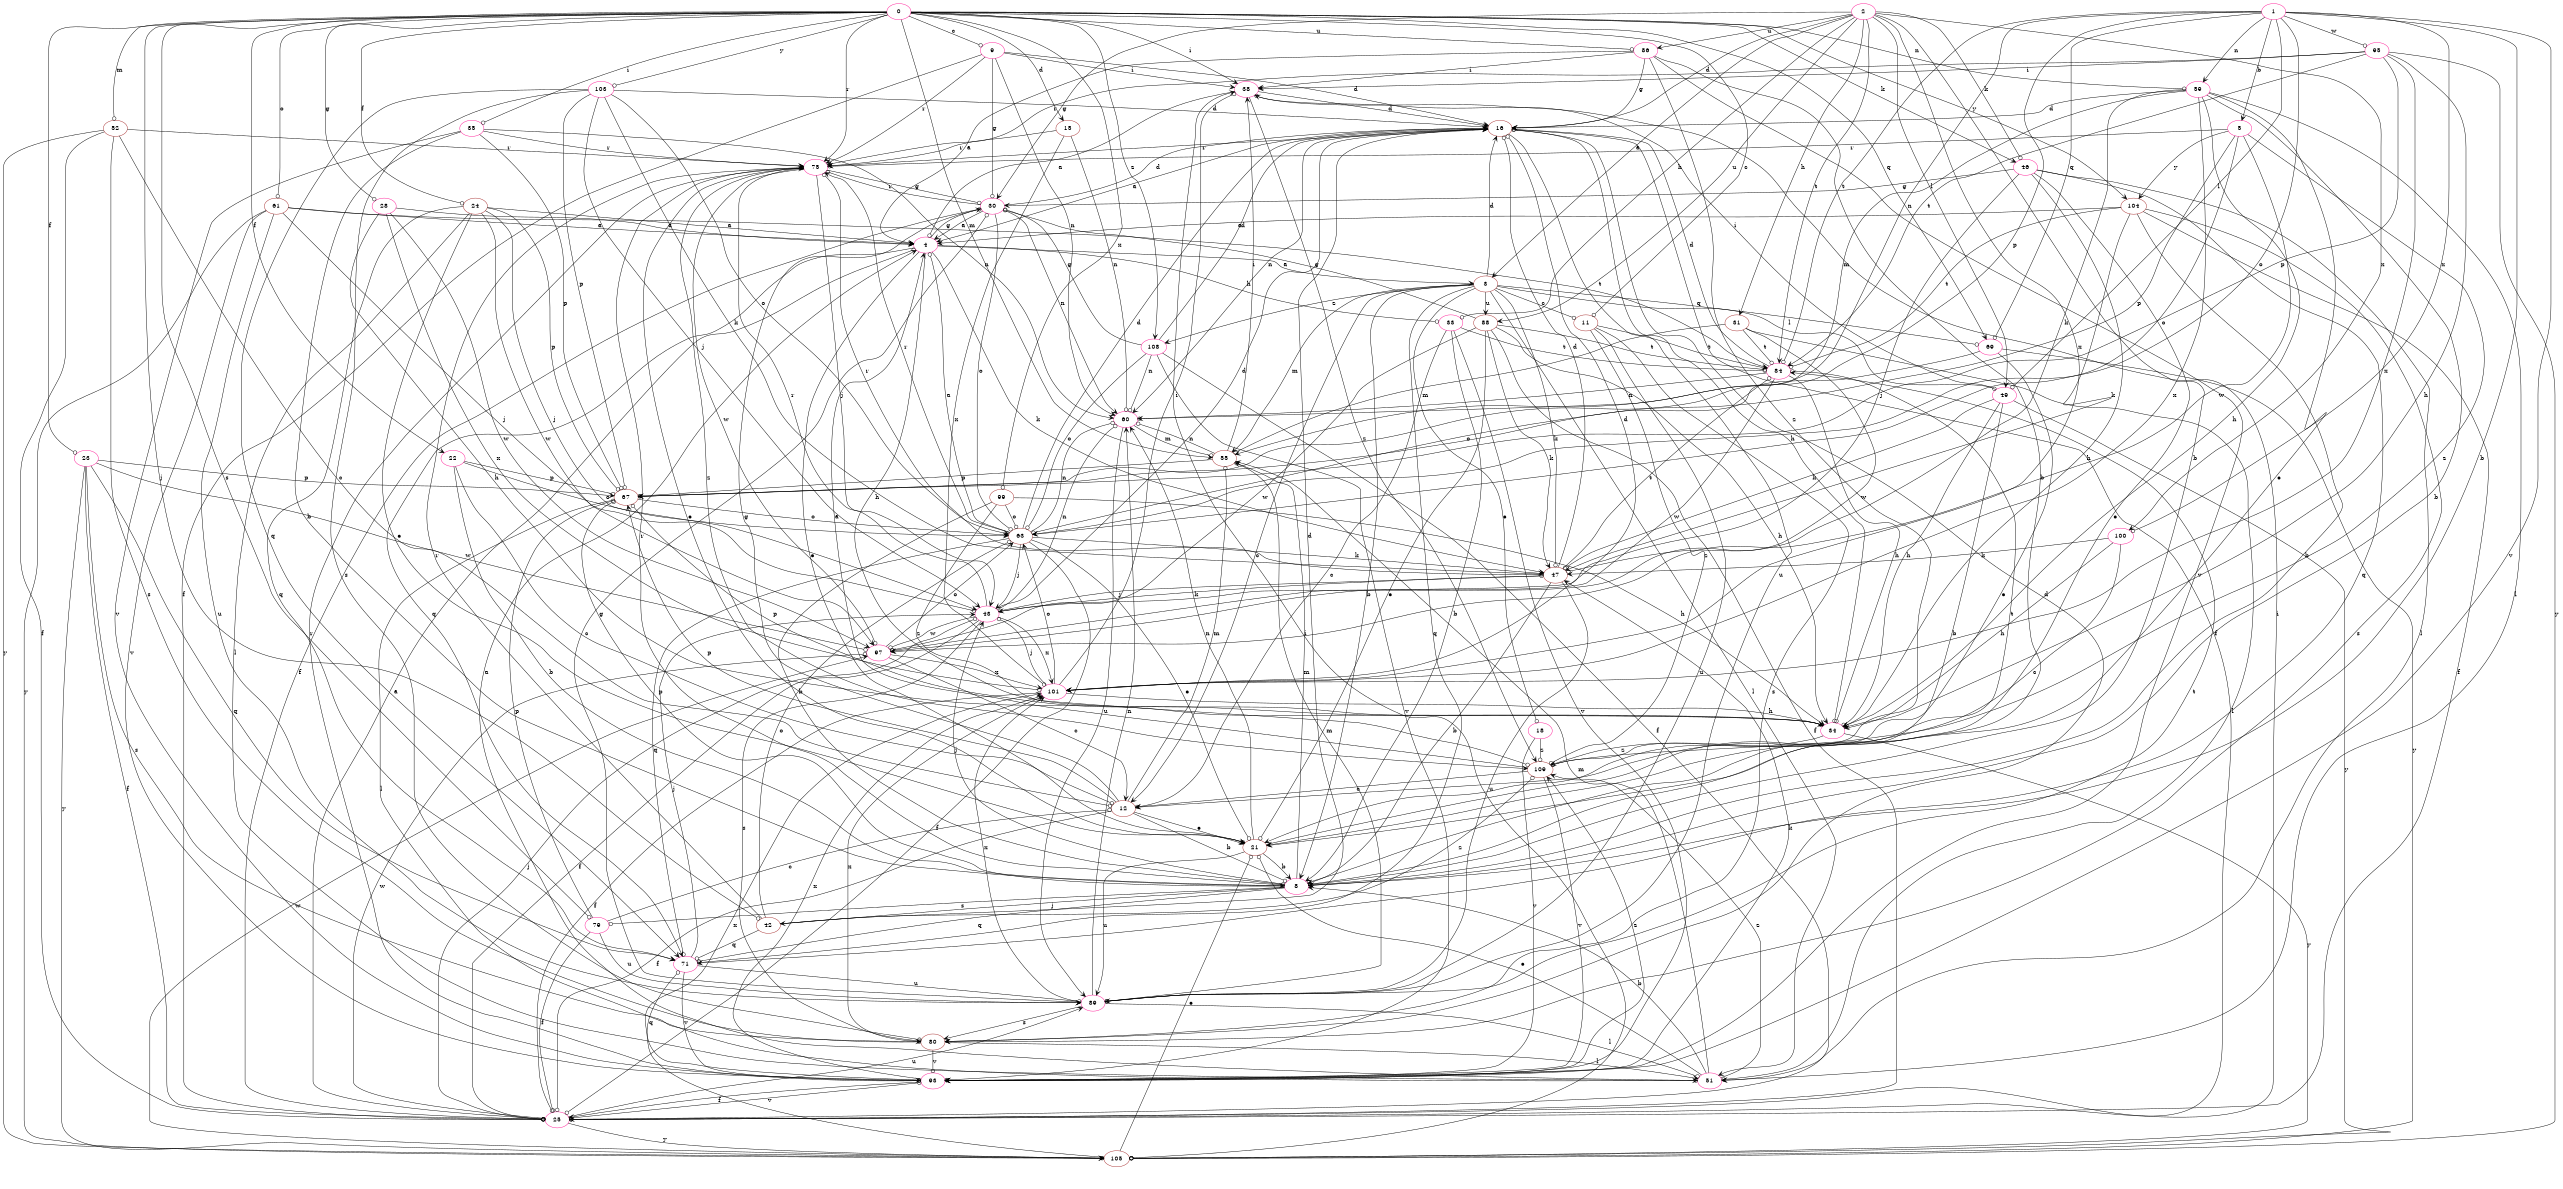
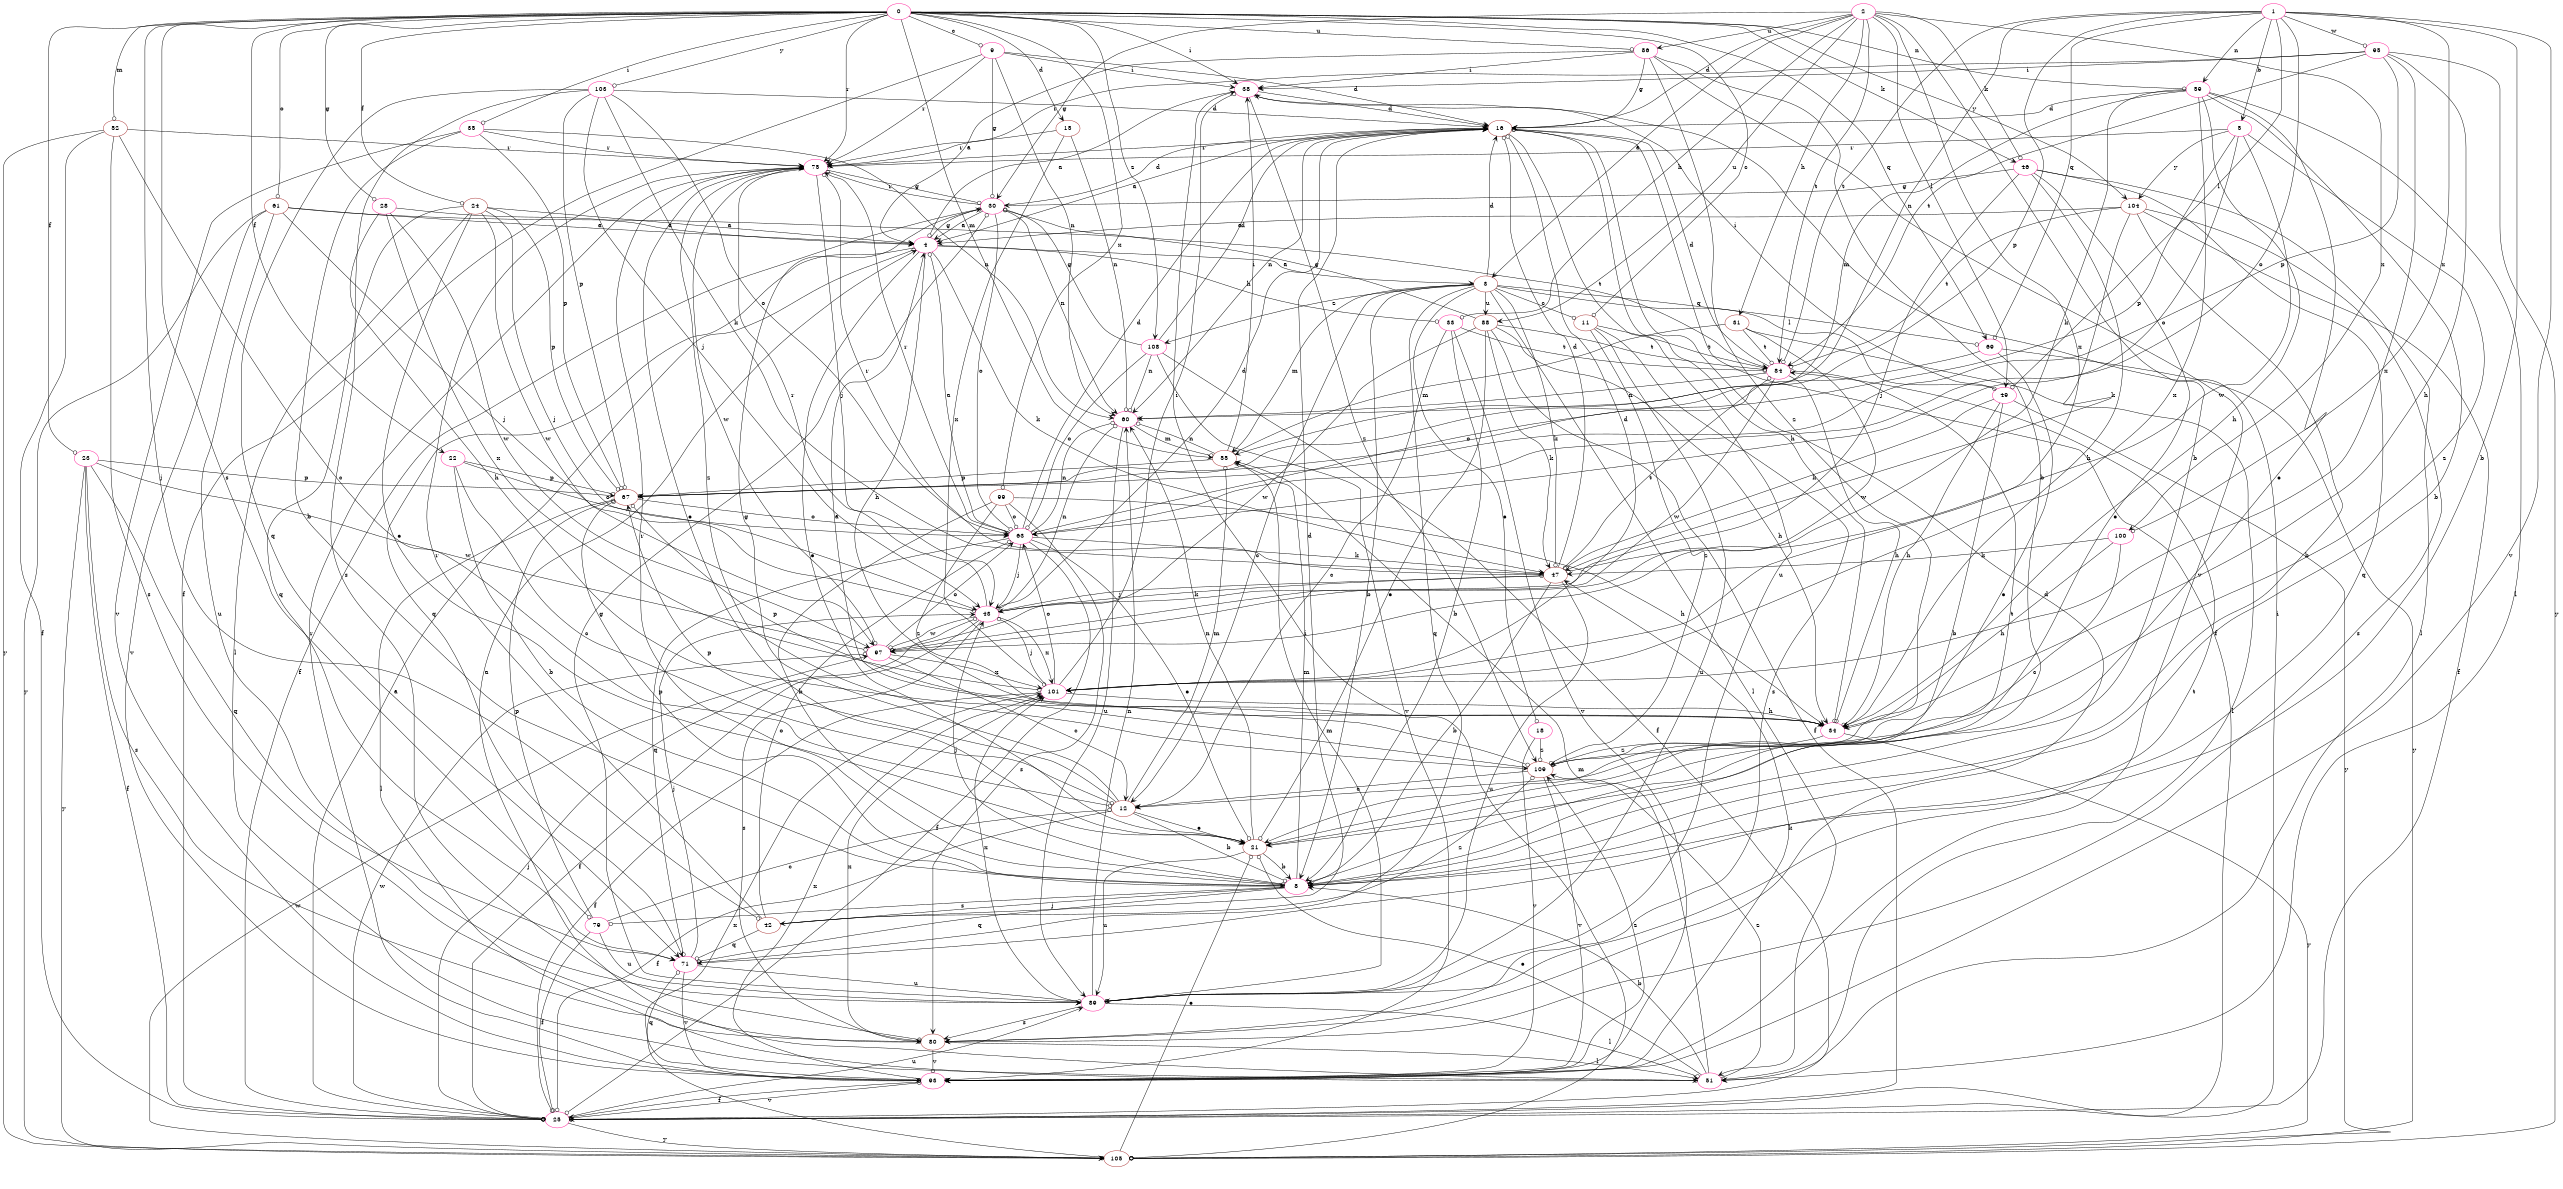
node "63": color brown -> deeppink
edge "99" -> "80": added, label "s"
